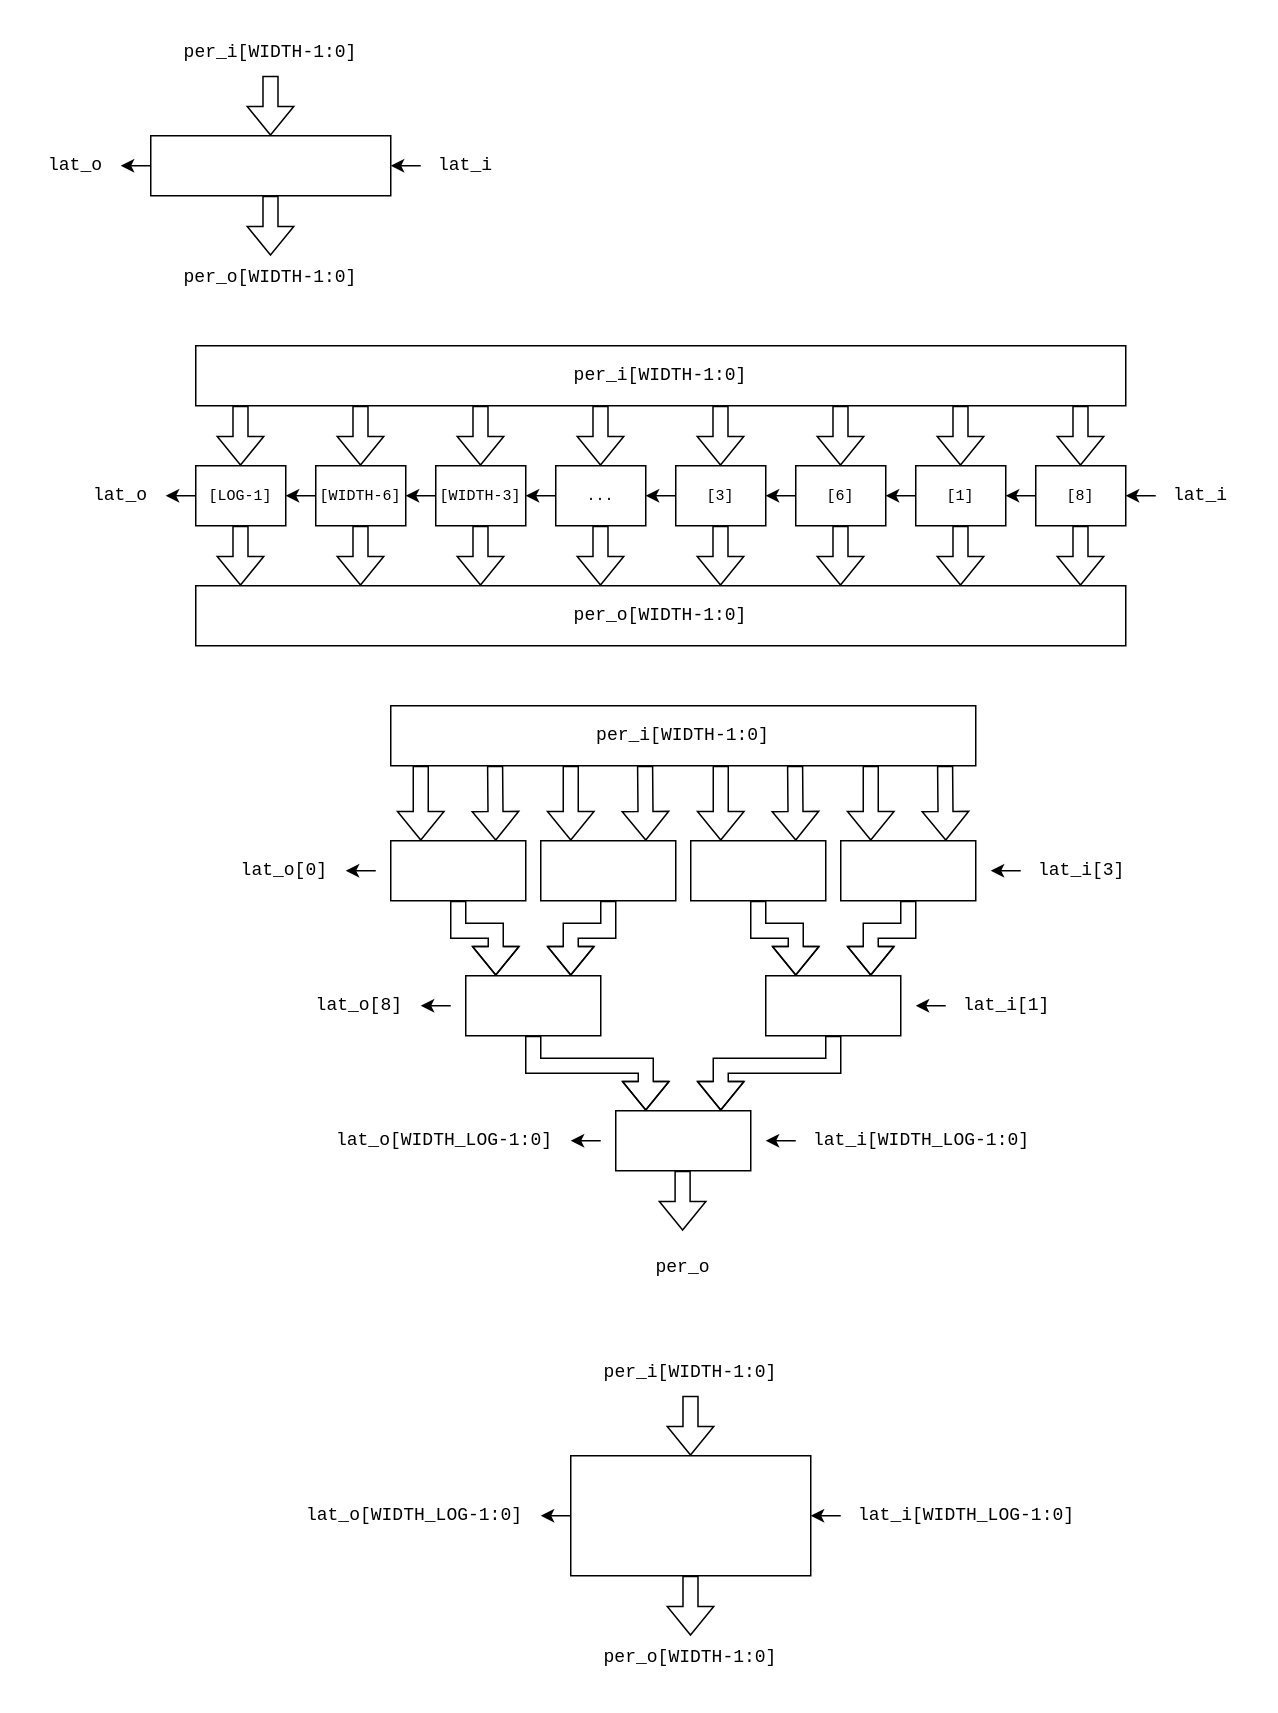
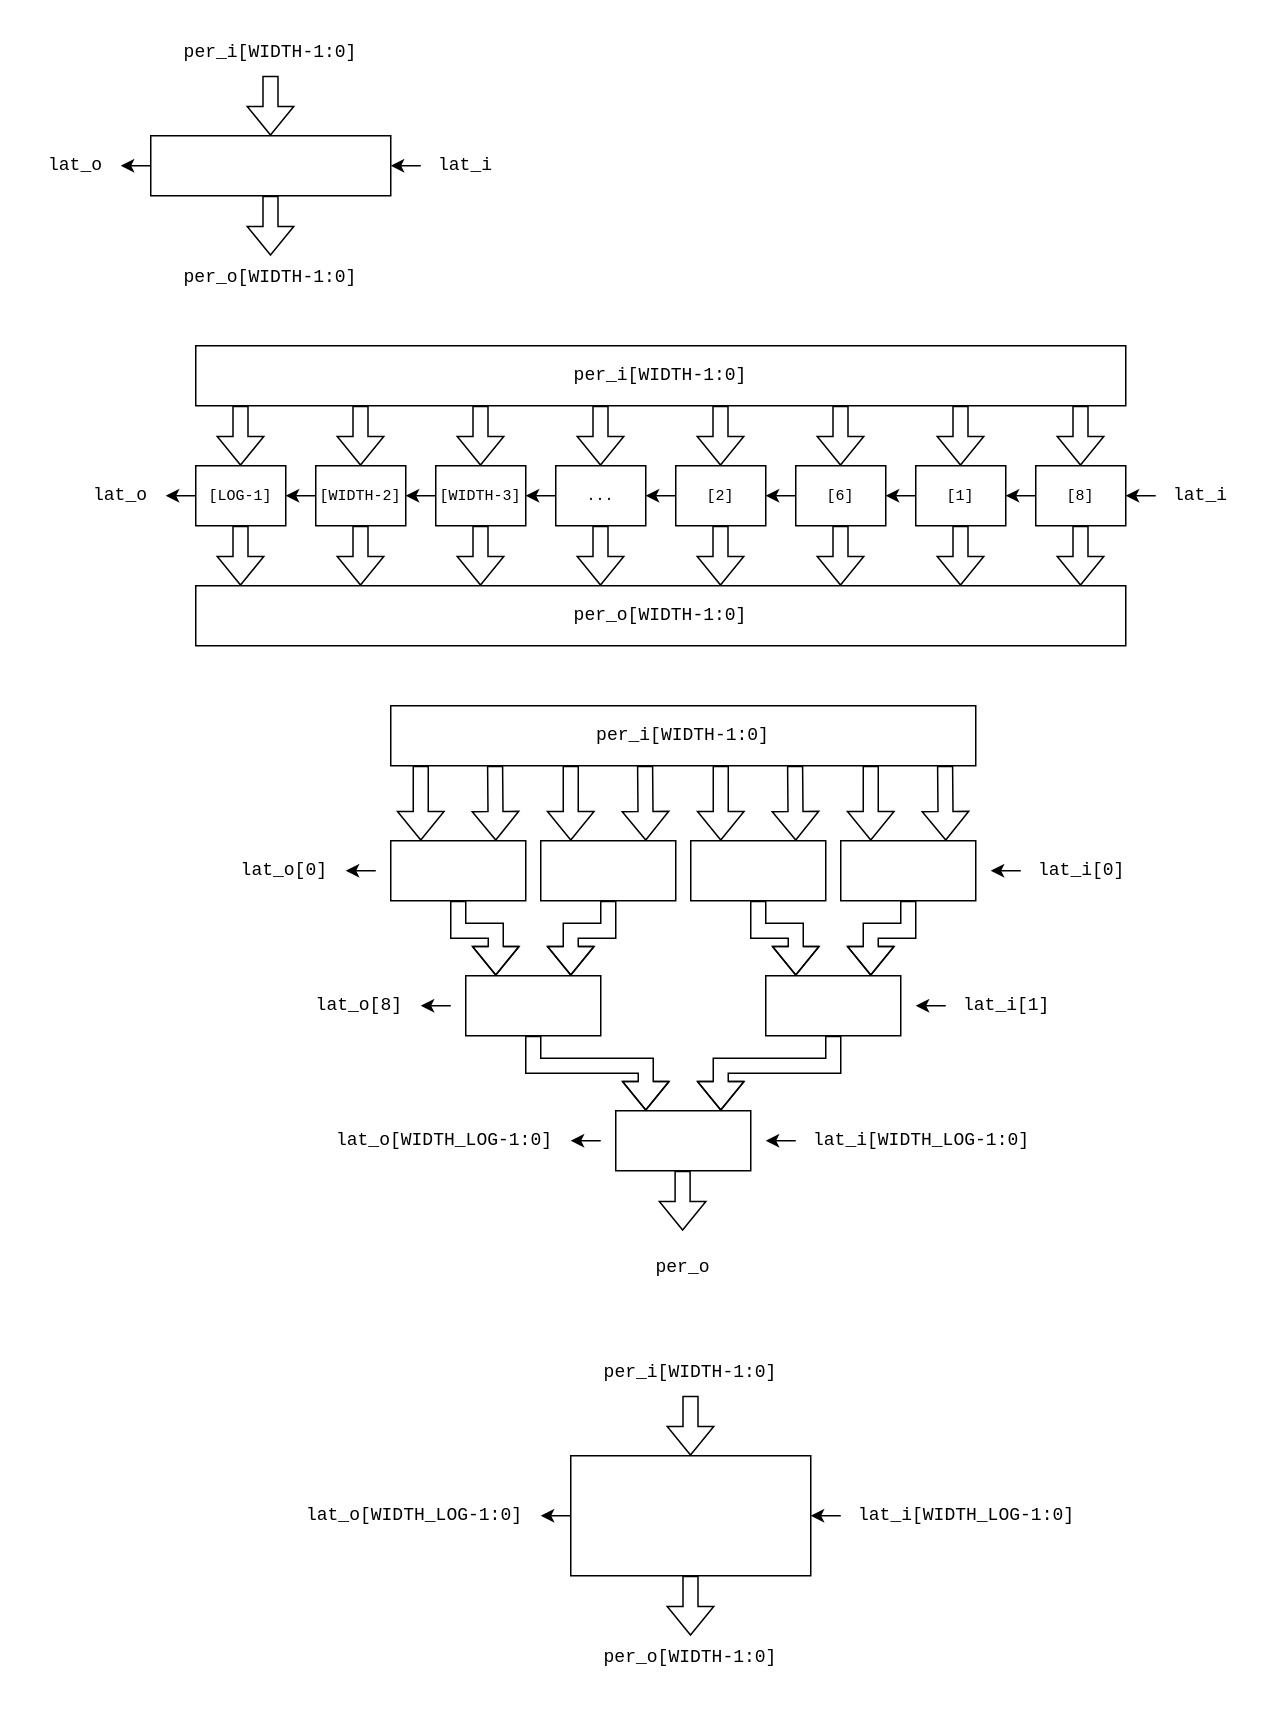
node "[WIDTH-6]": label "[WIDTH-6]" -> "[WIDTH-2]"
node "[3]": label "[3]" -> "[2]"
node "lat_i[3]": label "lat_i[3]" -> "lat_i[0]"
